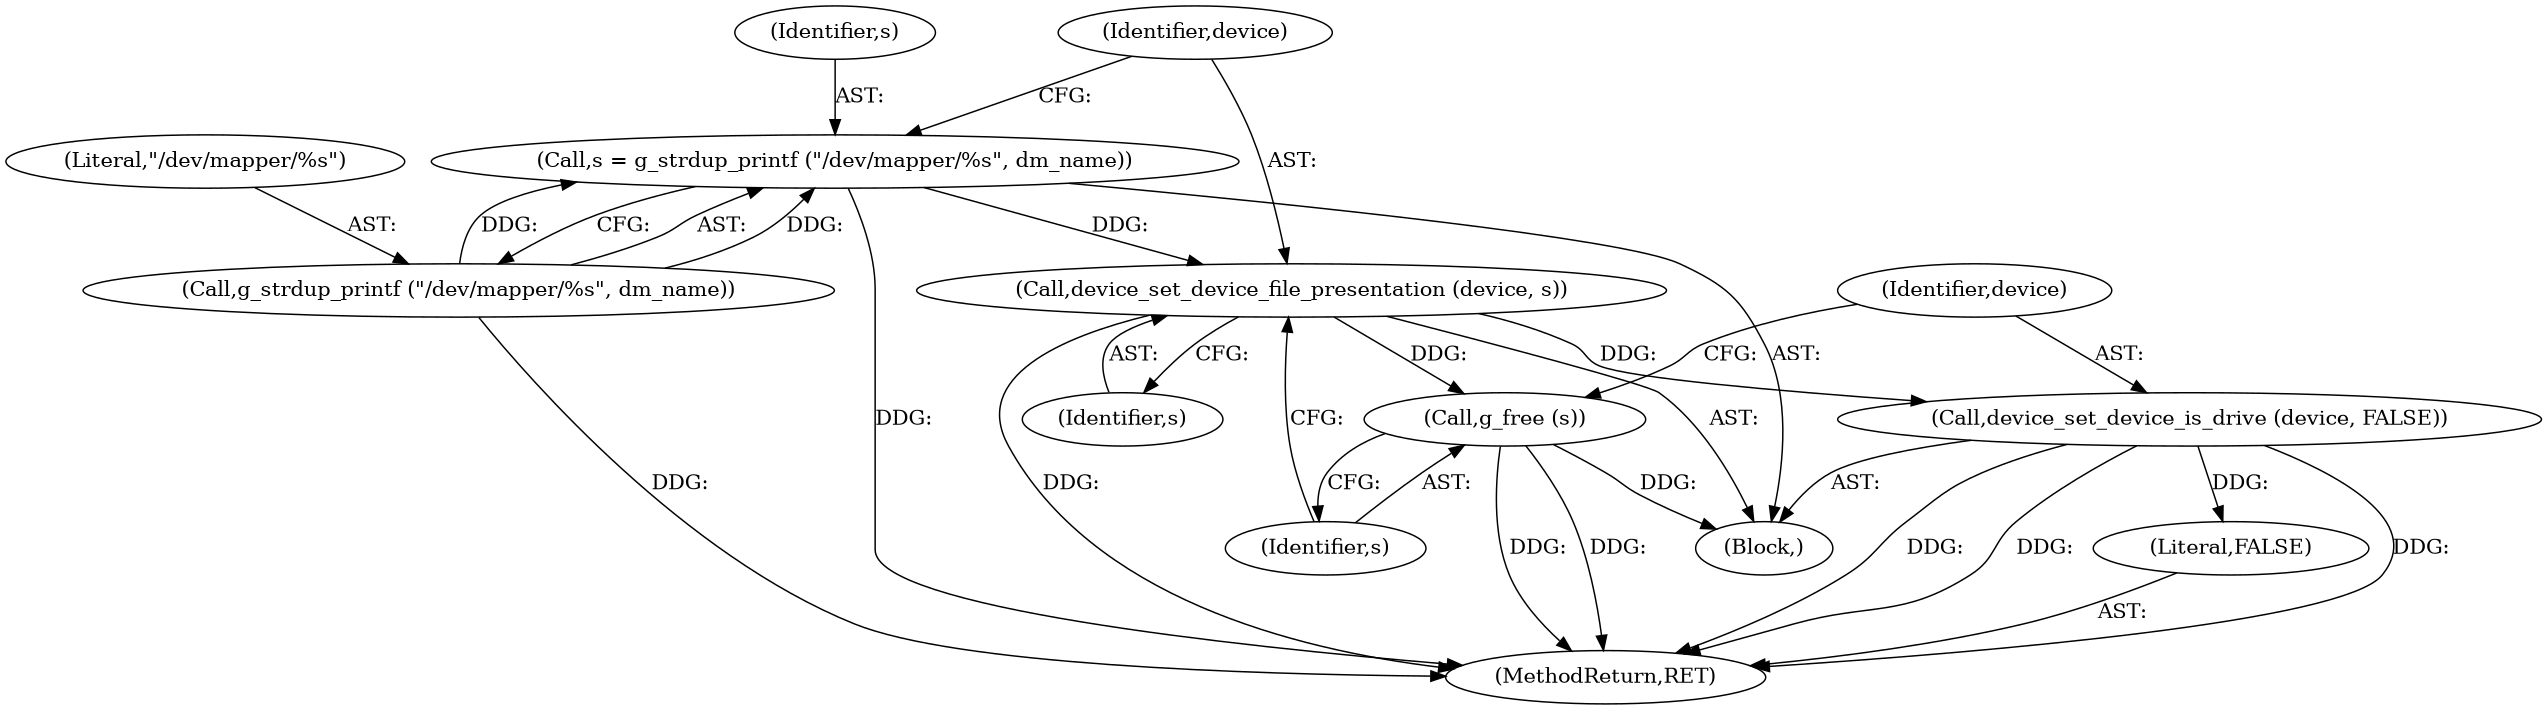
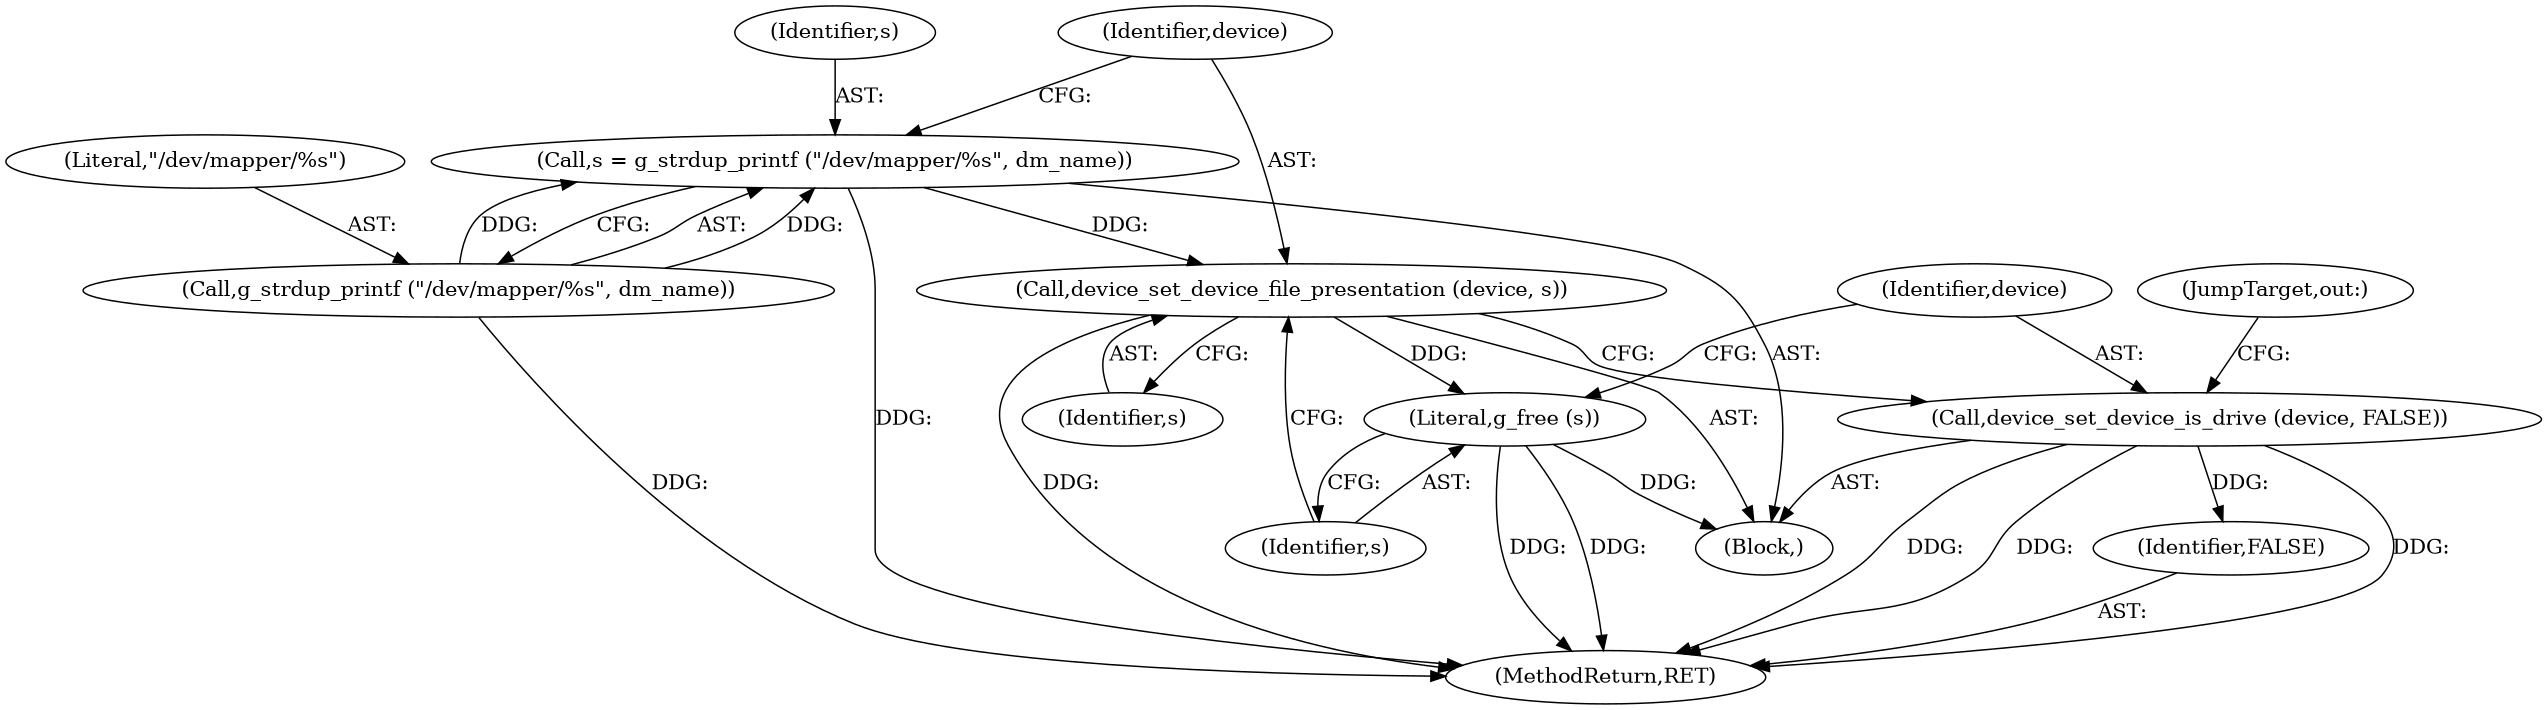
node "(JumpTarget,out:)": added
edge "(Call,device_set_device_file_presentation (device, s))" -> "(Call,device_set_device_is_drive (device, FALSE))": label "DDG: " -> "CFG: "
node "(Call,g_free (s))": label "(Call,g_free (s))" -> "(Literal,g_free (s))"
node "(Literal,FALSE)": label "(Literal,FALSE)" -> "(Identifier,FALSE)"
